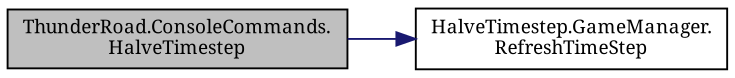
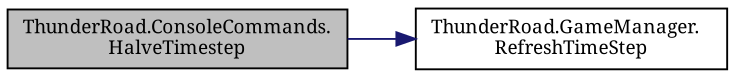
node "HalveTimestep.GameManager. RefreshTimeStep": label "HalveTimestep.GameManager. RefreshTimeStep" -> "ThunderRoad.GameManager. RefreshTimeStep"
